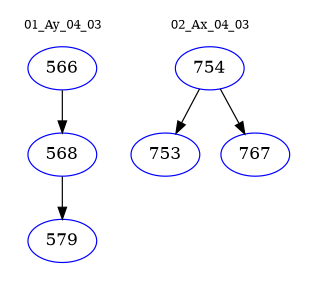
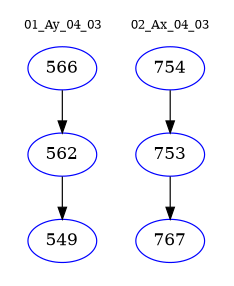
edge "754" -> "767": now "753" -> "767"
node "568": label "568" -> "562"
node "579": label "579" -> "549"
